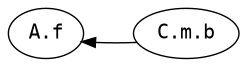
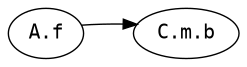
edge "C.m.b" -> "A.f": reversed
